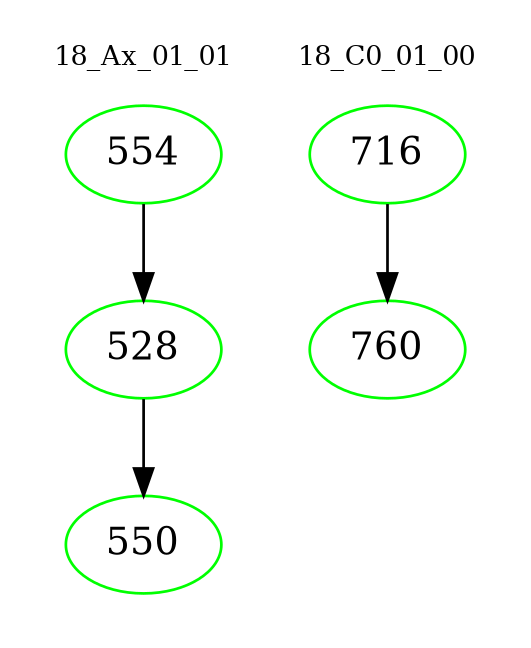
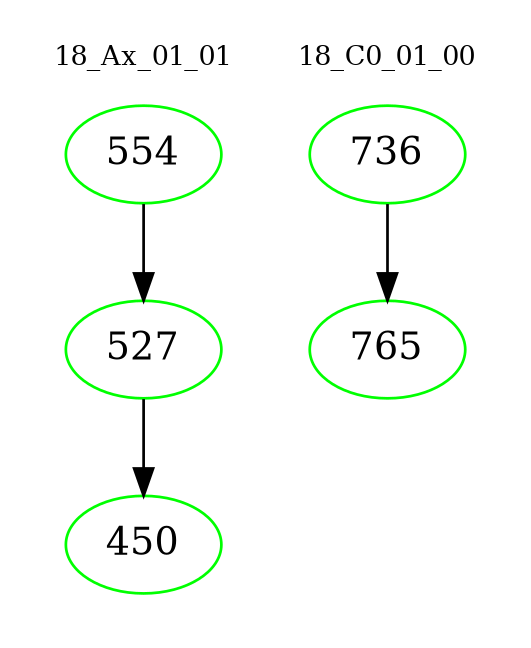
node "716": label "716" -> "736"
node "528": label "528" -> "527"
node "760": label "760" -> "765"
node "550": label "550" -> "450"
